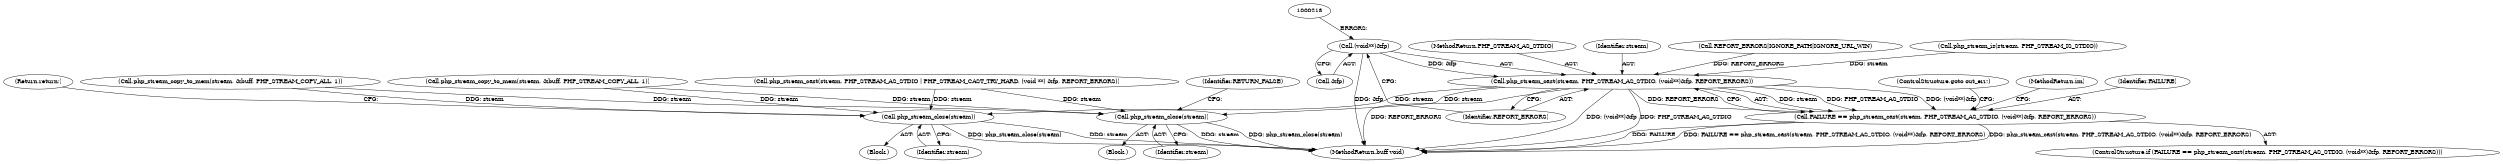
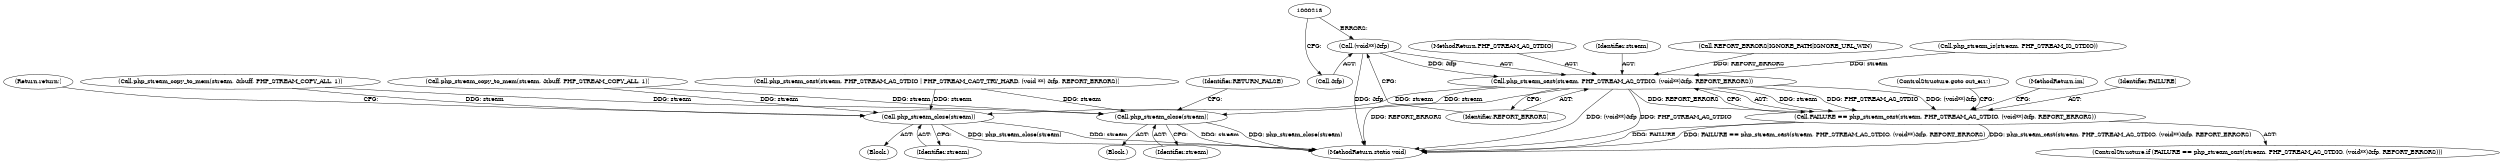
edge "(Call,(void**)&fp)" -> "(Call,&fp)": now "1000213" -> "(Call,&fp)"
node "(MethodReturn,buff void)": label "(MethodReturn,buff void)" -> "(MethodReturn,static void)"
